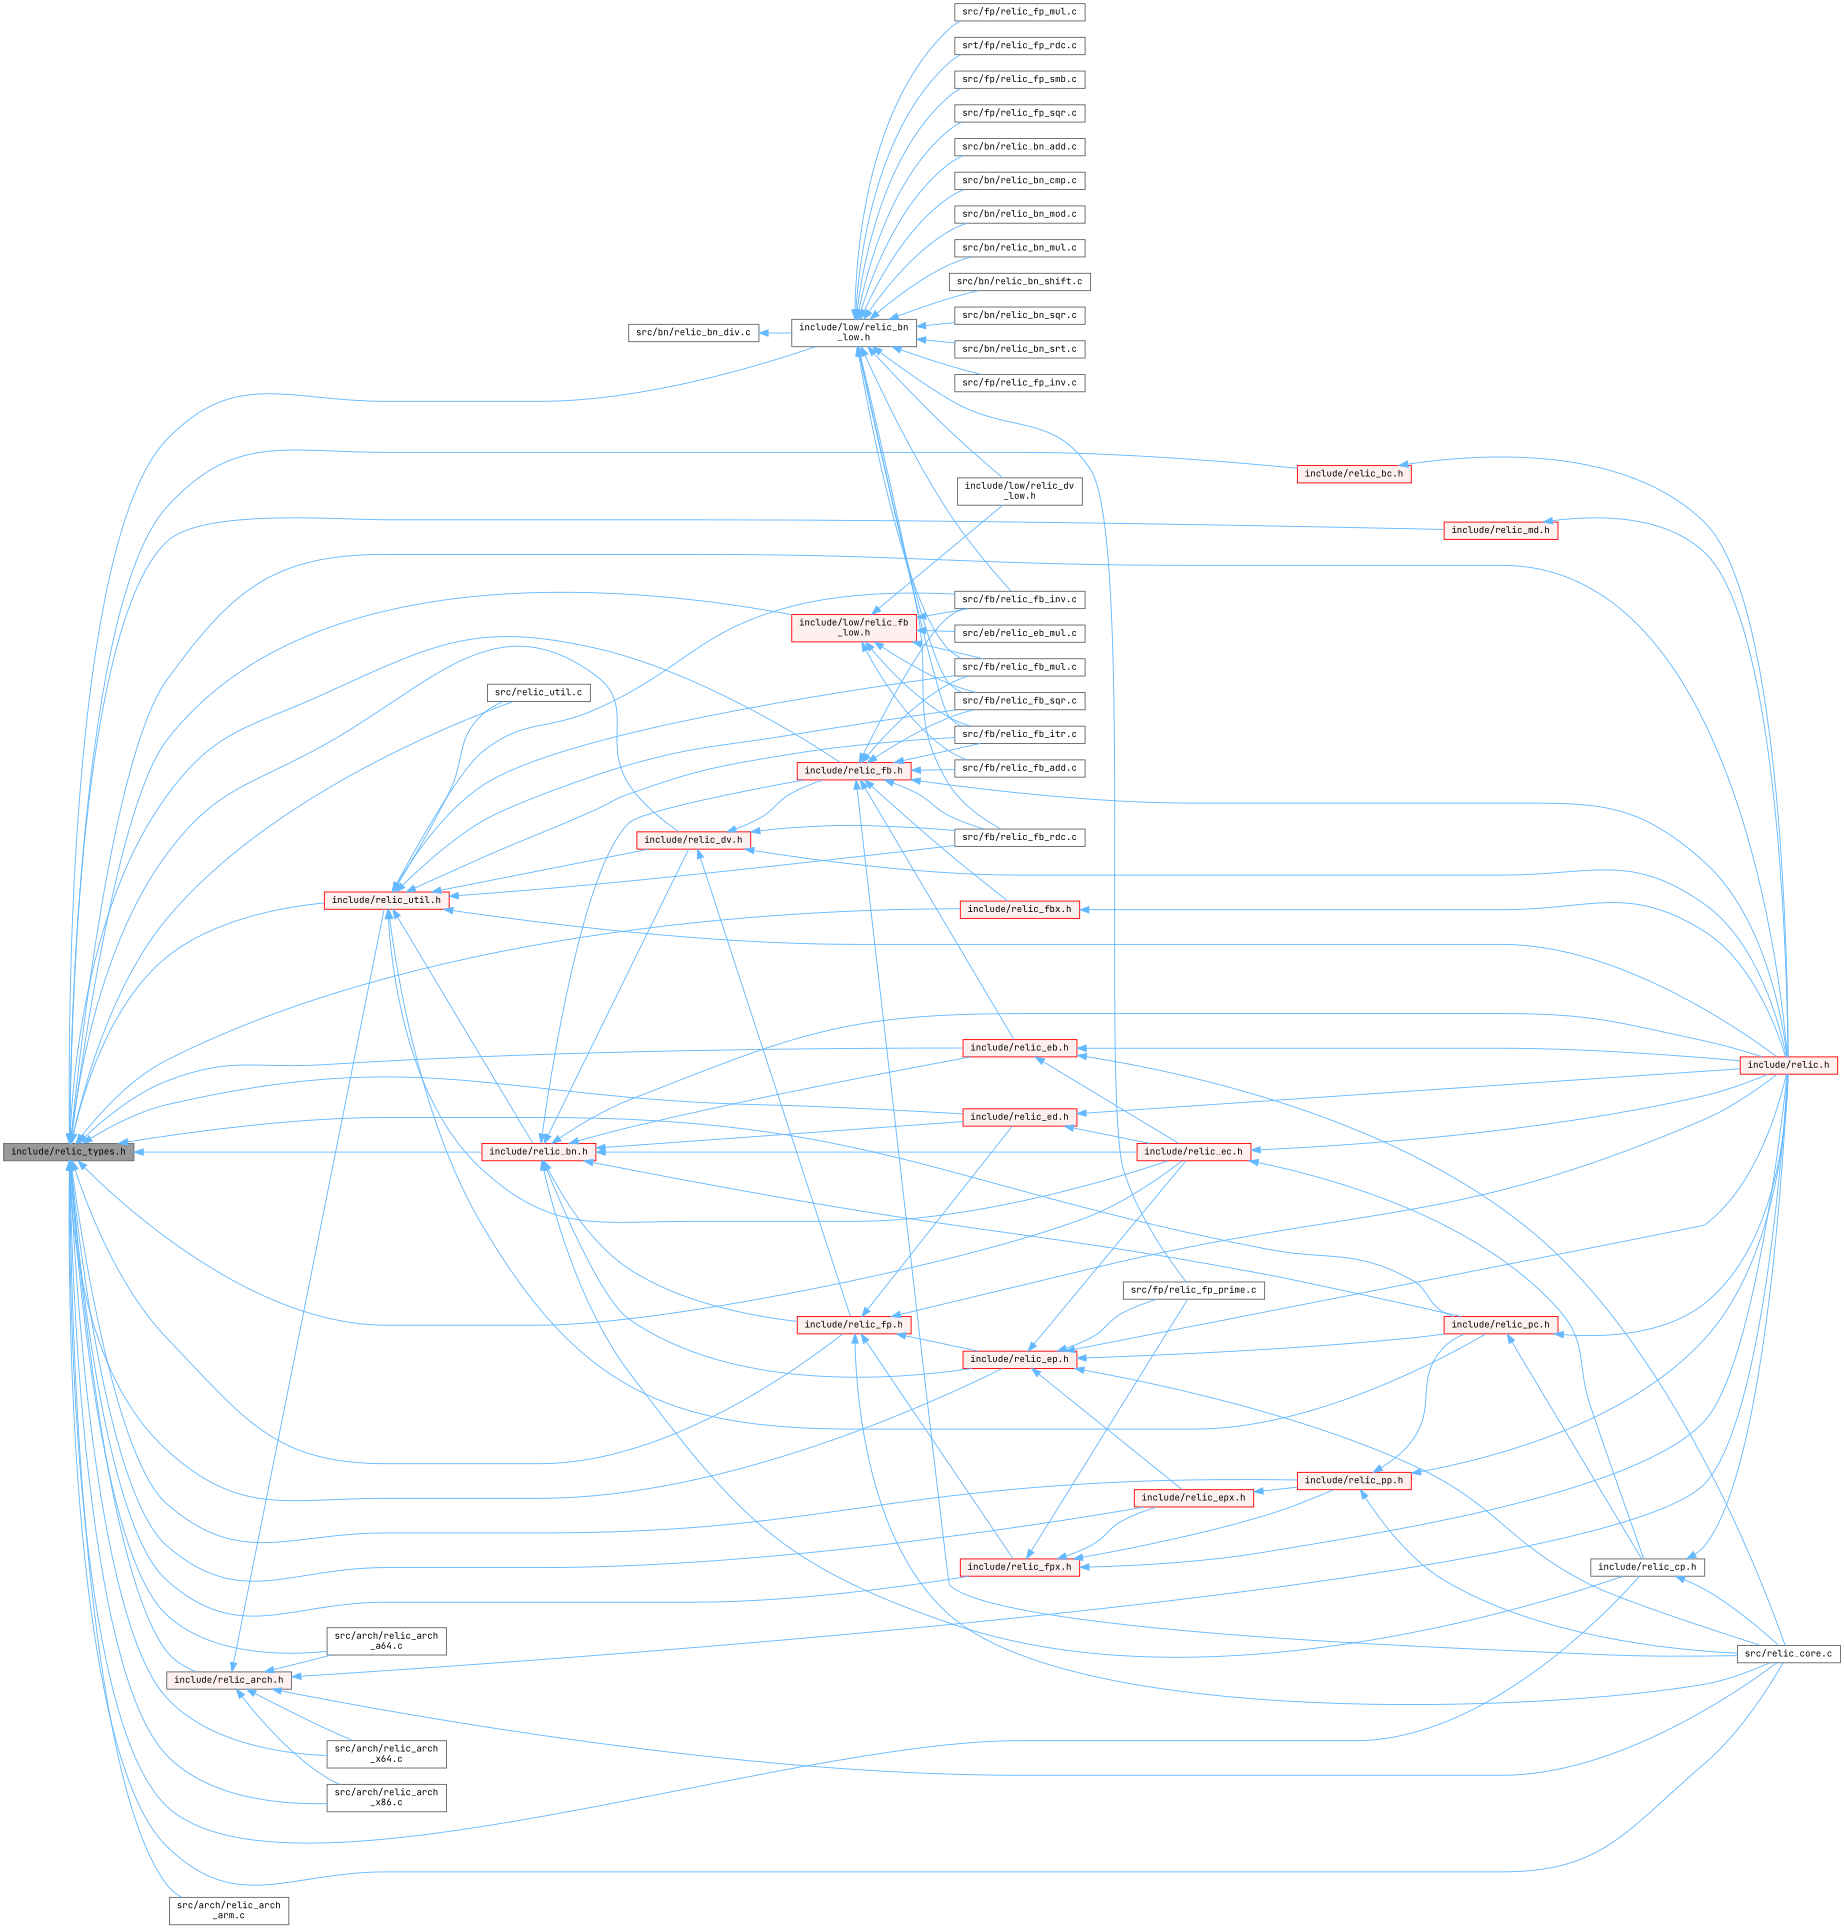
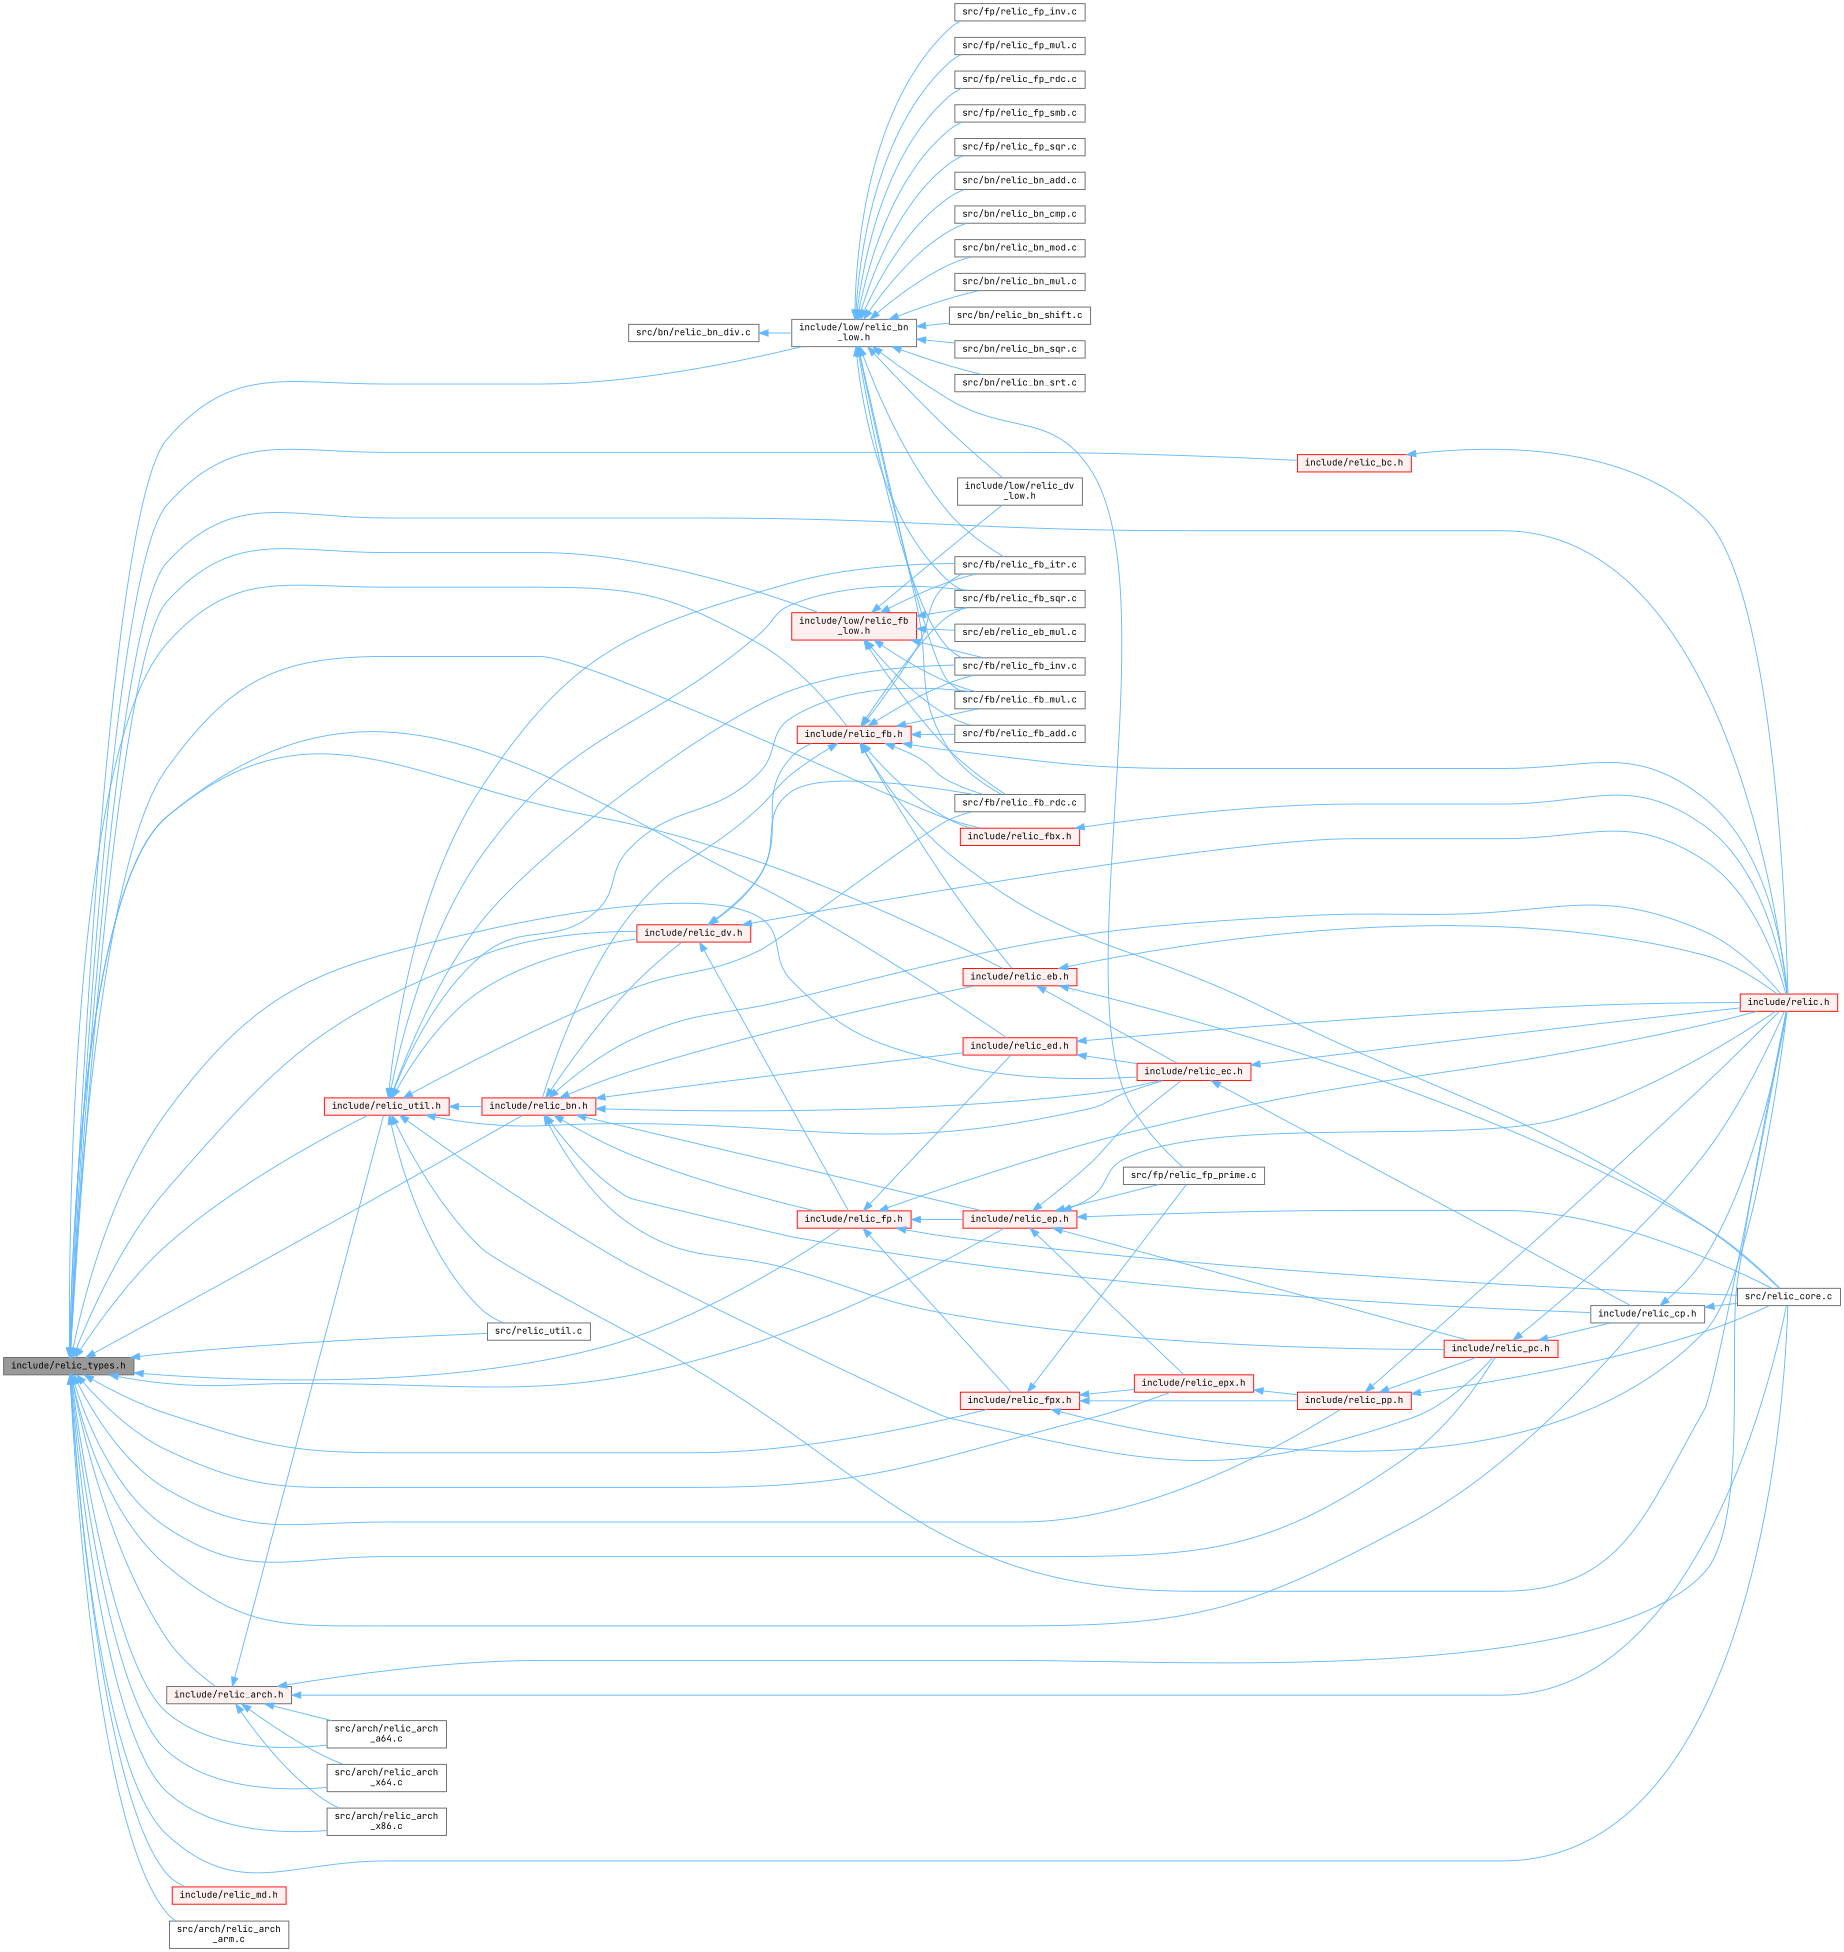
node "srt/fp/relic_fp_rdc.c": label "srt/fp/relic_fp_rdc.c" -> "src/fp/relic_fp_rdc.c"
edge "include/relic.h" -> "include/relic_md.h": removed
edge "src/fb/relic_fb_rdc.c" -> "include/low/relic_fb _low.h": added
edge "include/relic_fb.h" -> "include/relic_bn.h": reversed
